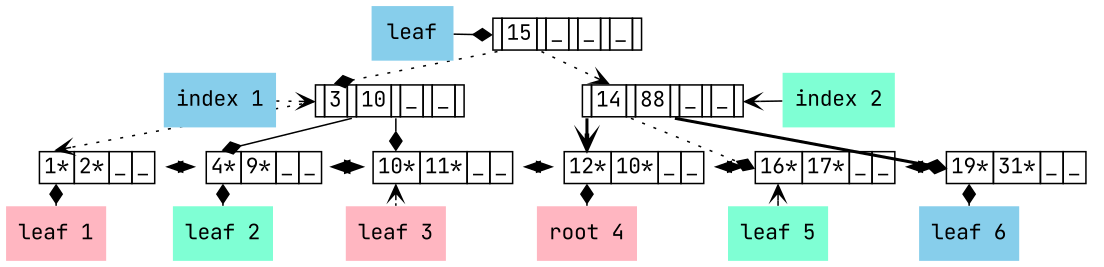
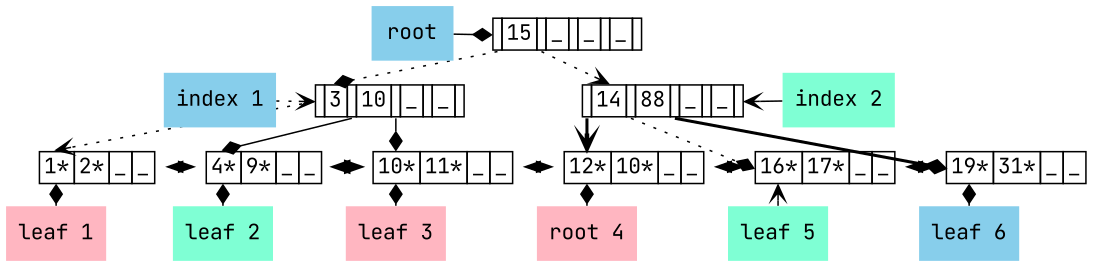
node "leaf": label "leaf" -> "root"
edge "leaf 3" -> "10*": arrowhead vee -> diamond
